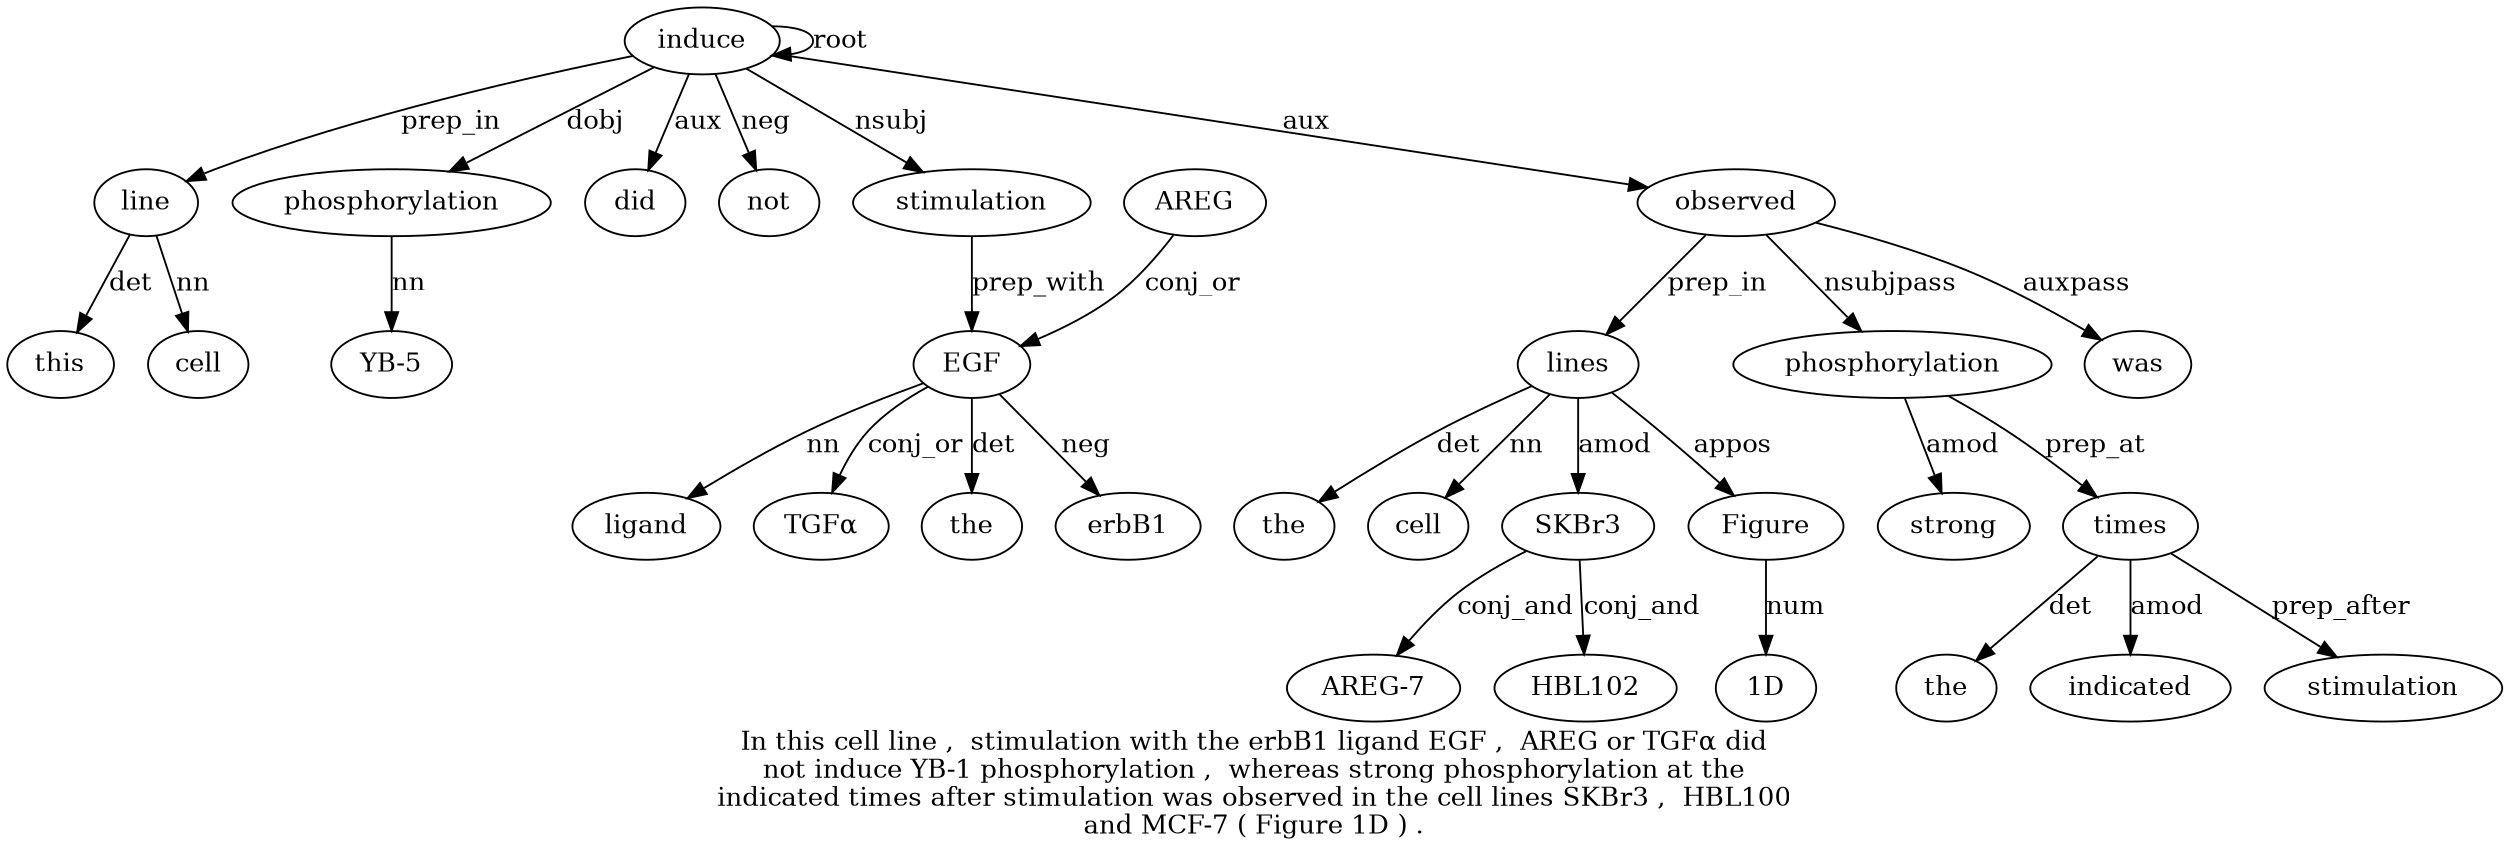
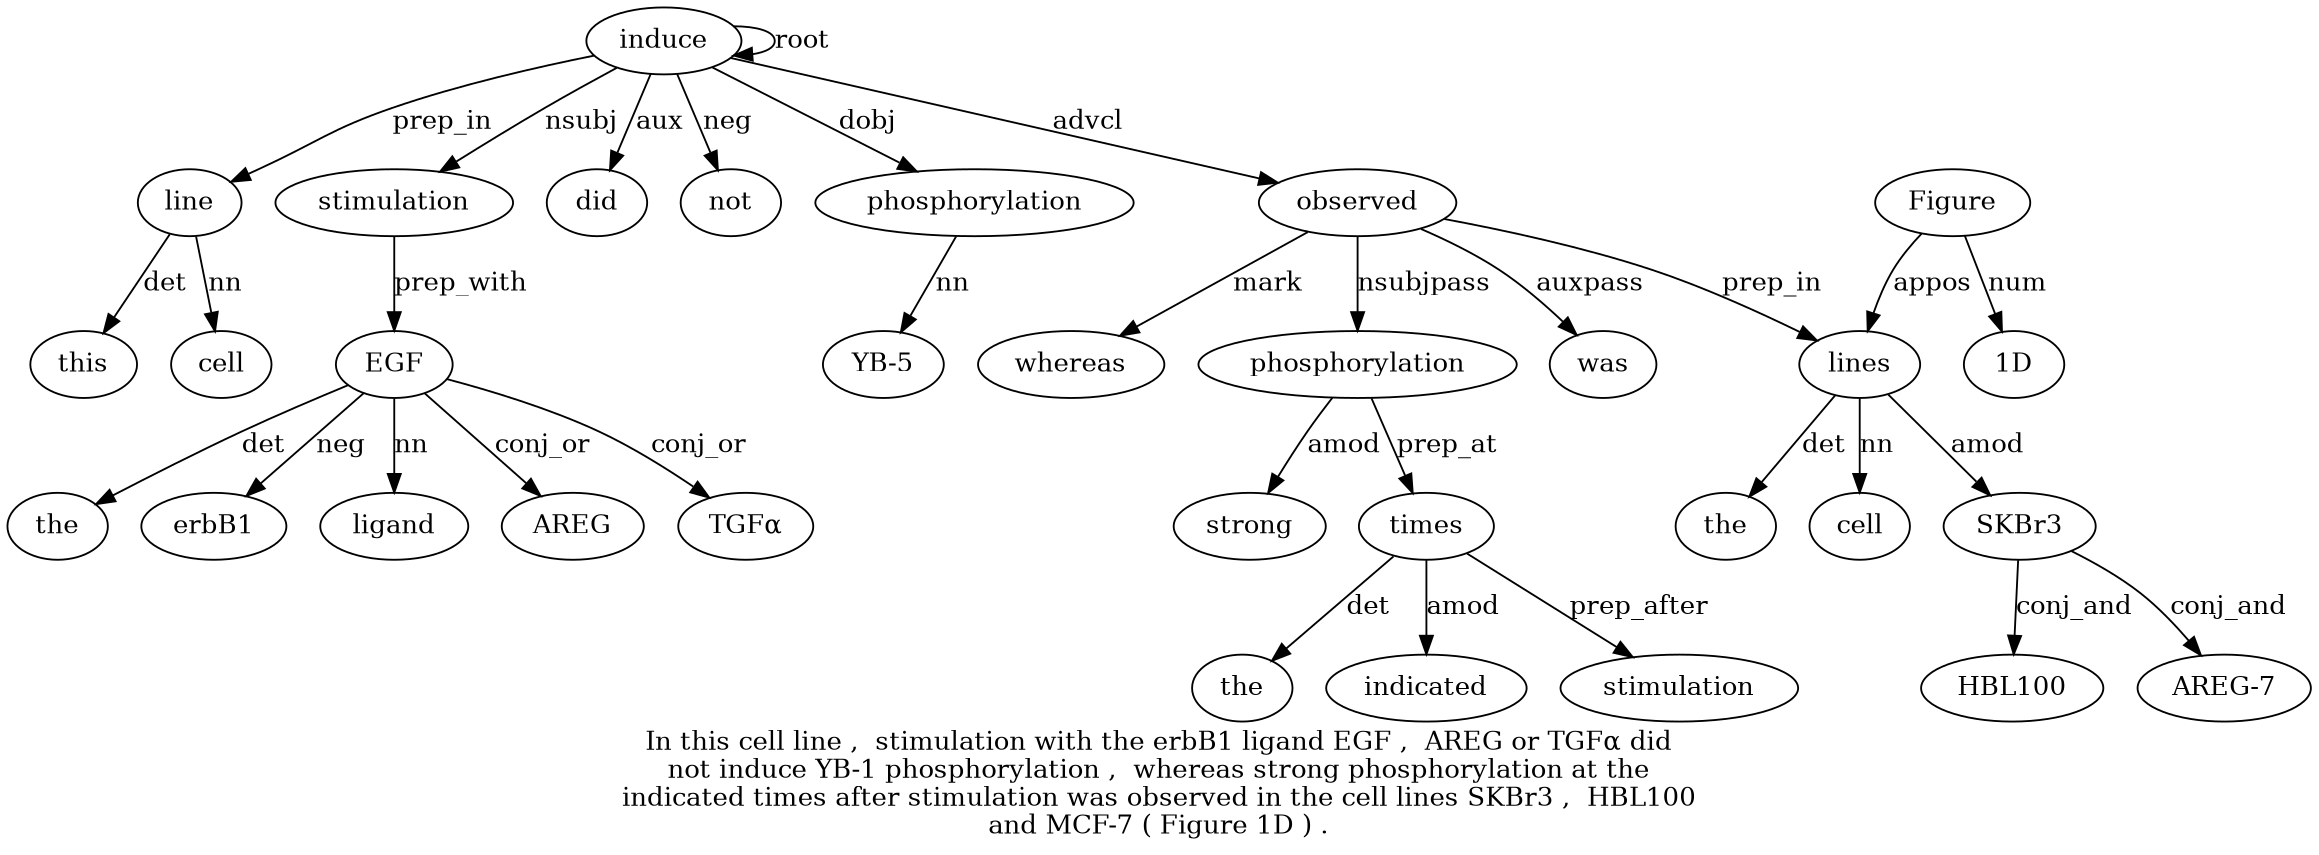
edge "induce" -> "observed": label "aux" -> "advcl"
edge "AREG" -> "EGF": reversed
node "whereas": added
edge "lines" -> "Figure": reversed
node "HBL102": label "HBL102" -> "HBL100"
